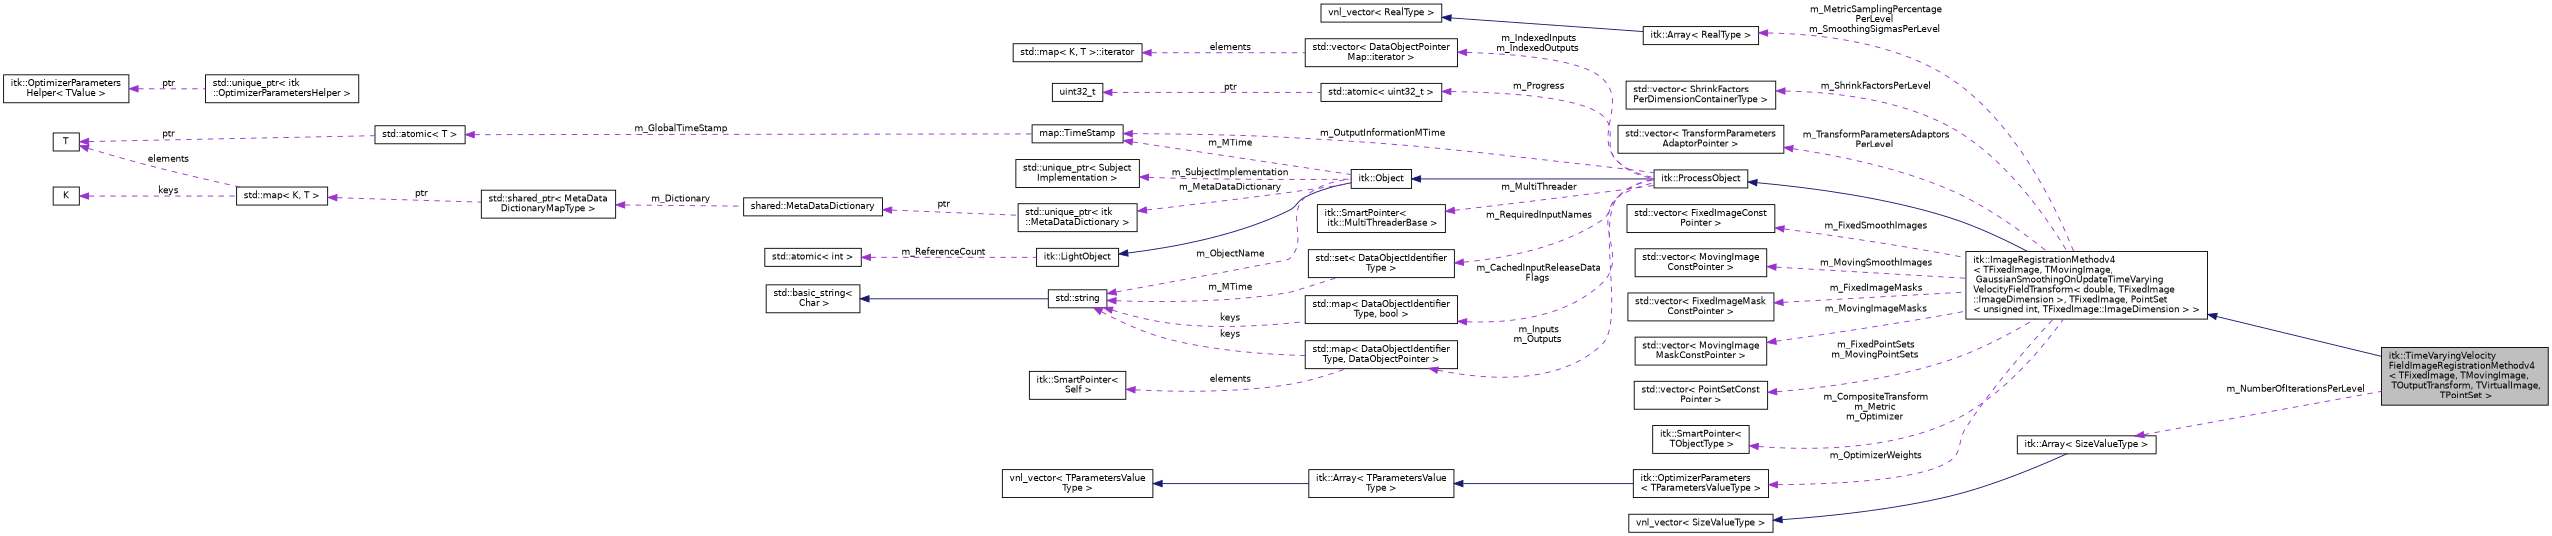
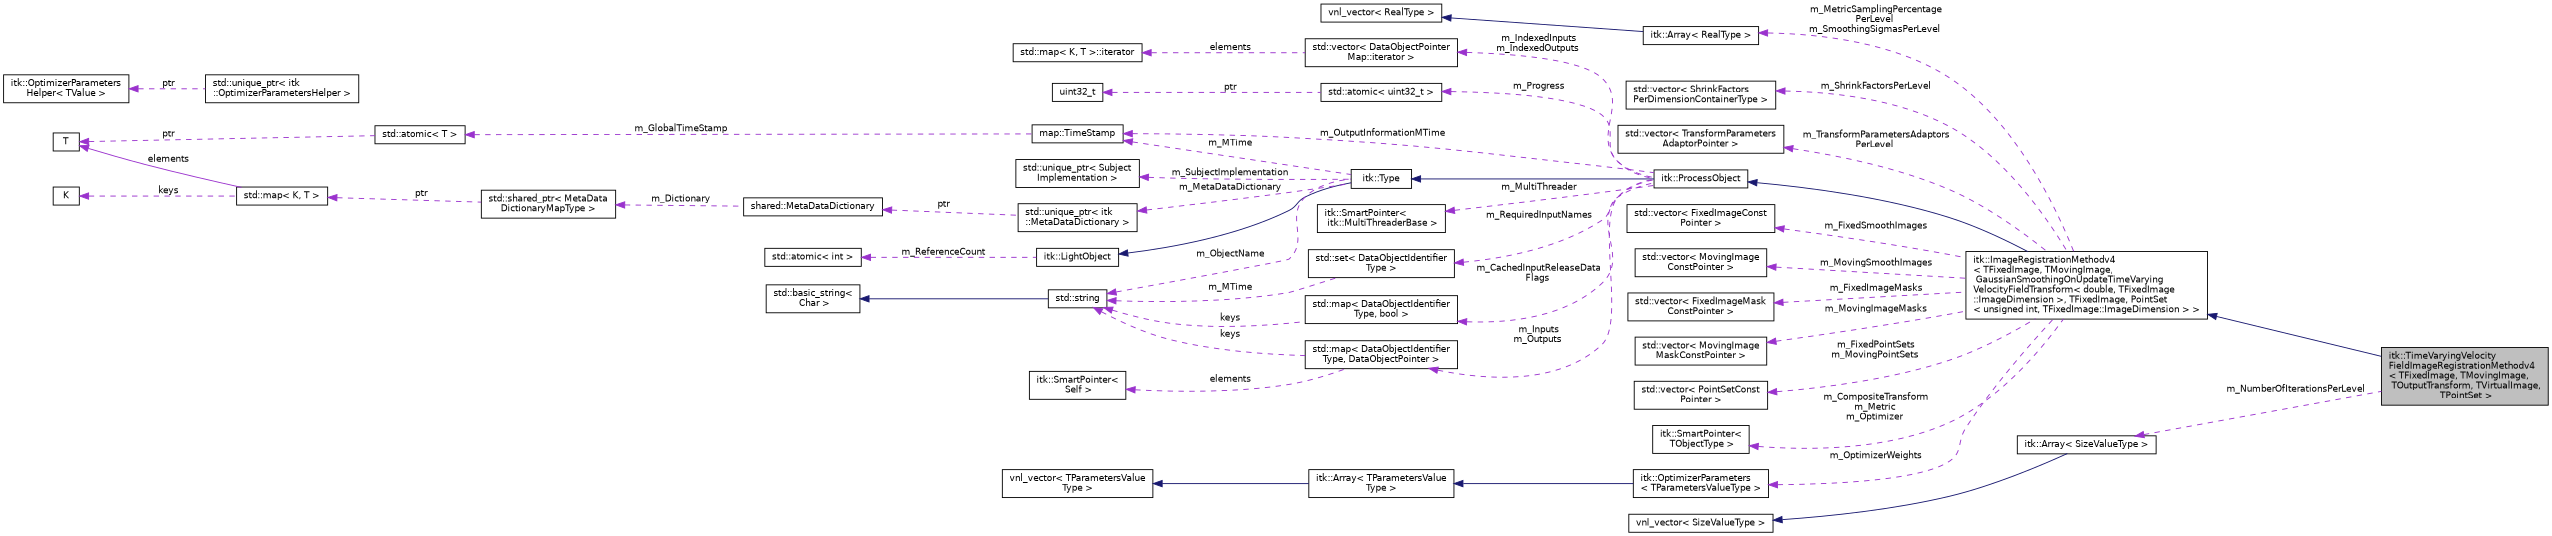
edge "std::map< K, T >" -> "T": style dashed -> solid
node "itk::Object": label "itk::Object" -> "itk::Type"
